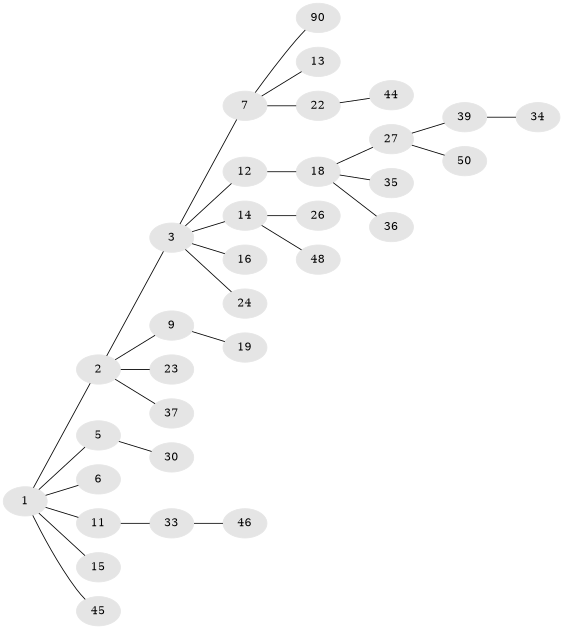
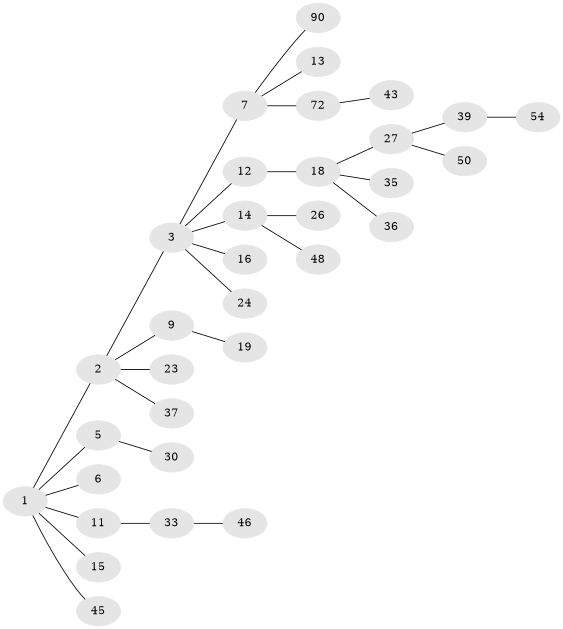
node "44": label "44" -> "43"
node "22": label "22" -> "72"
node "34": label "34" -> "54"
